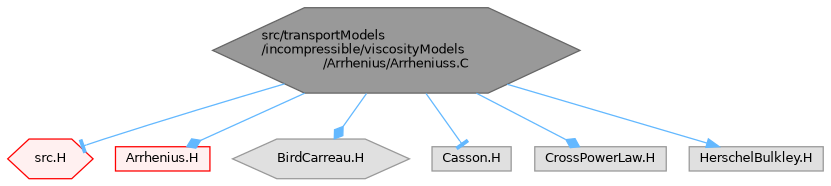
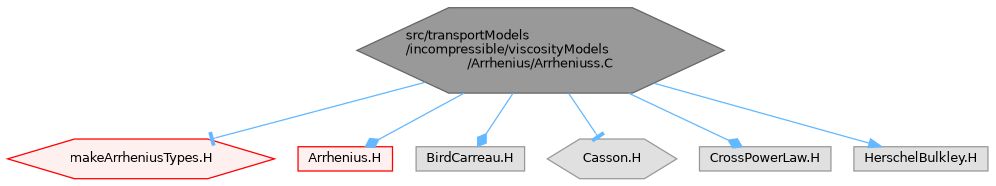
node "src.H": label "src.H" -> "makeArrheniusTypes.H"
node "BirdCarreau.H": shape hexagon -> box
node "Casson.H": shape box -> hexagon
